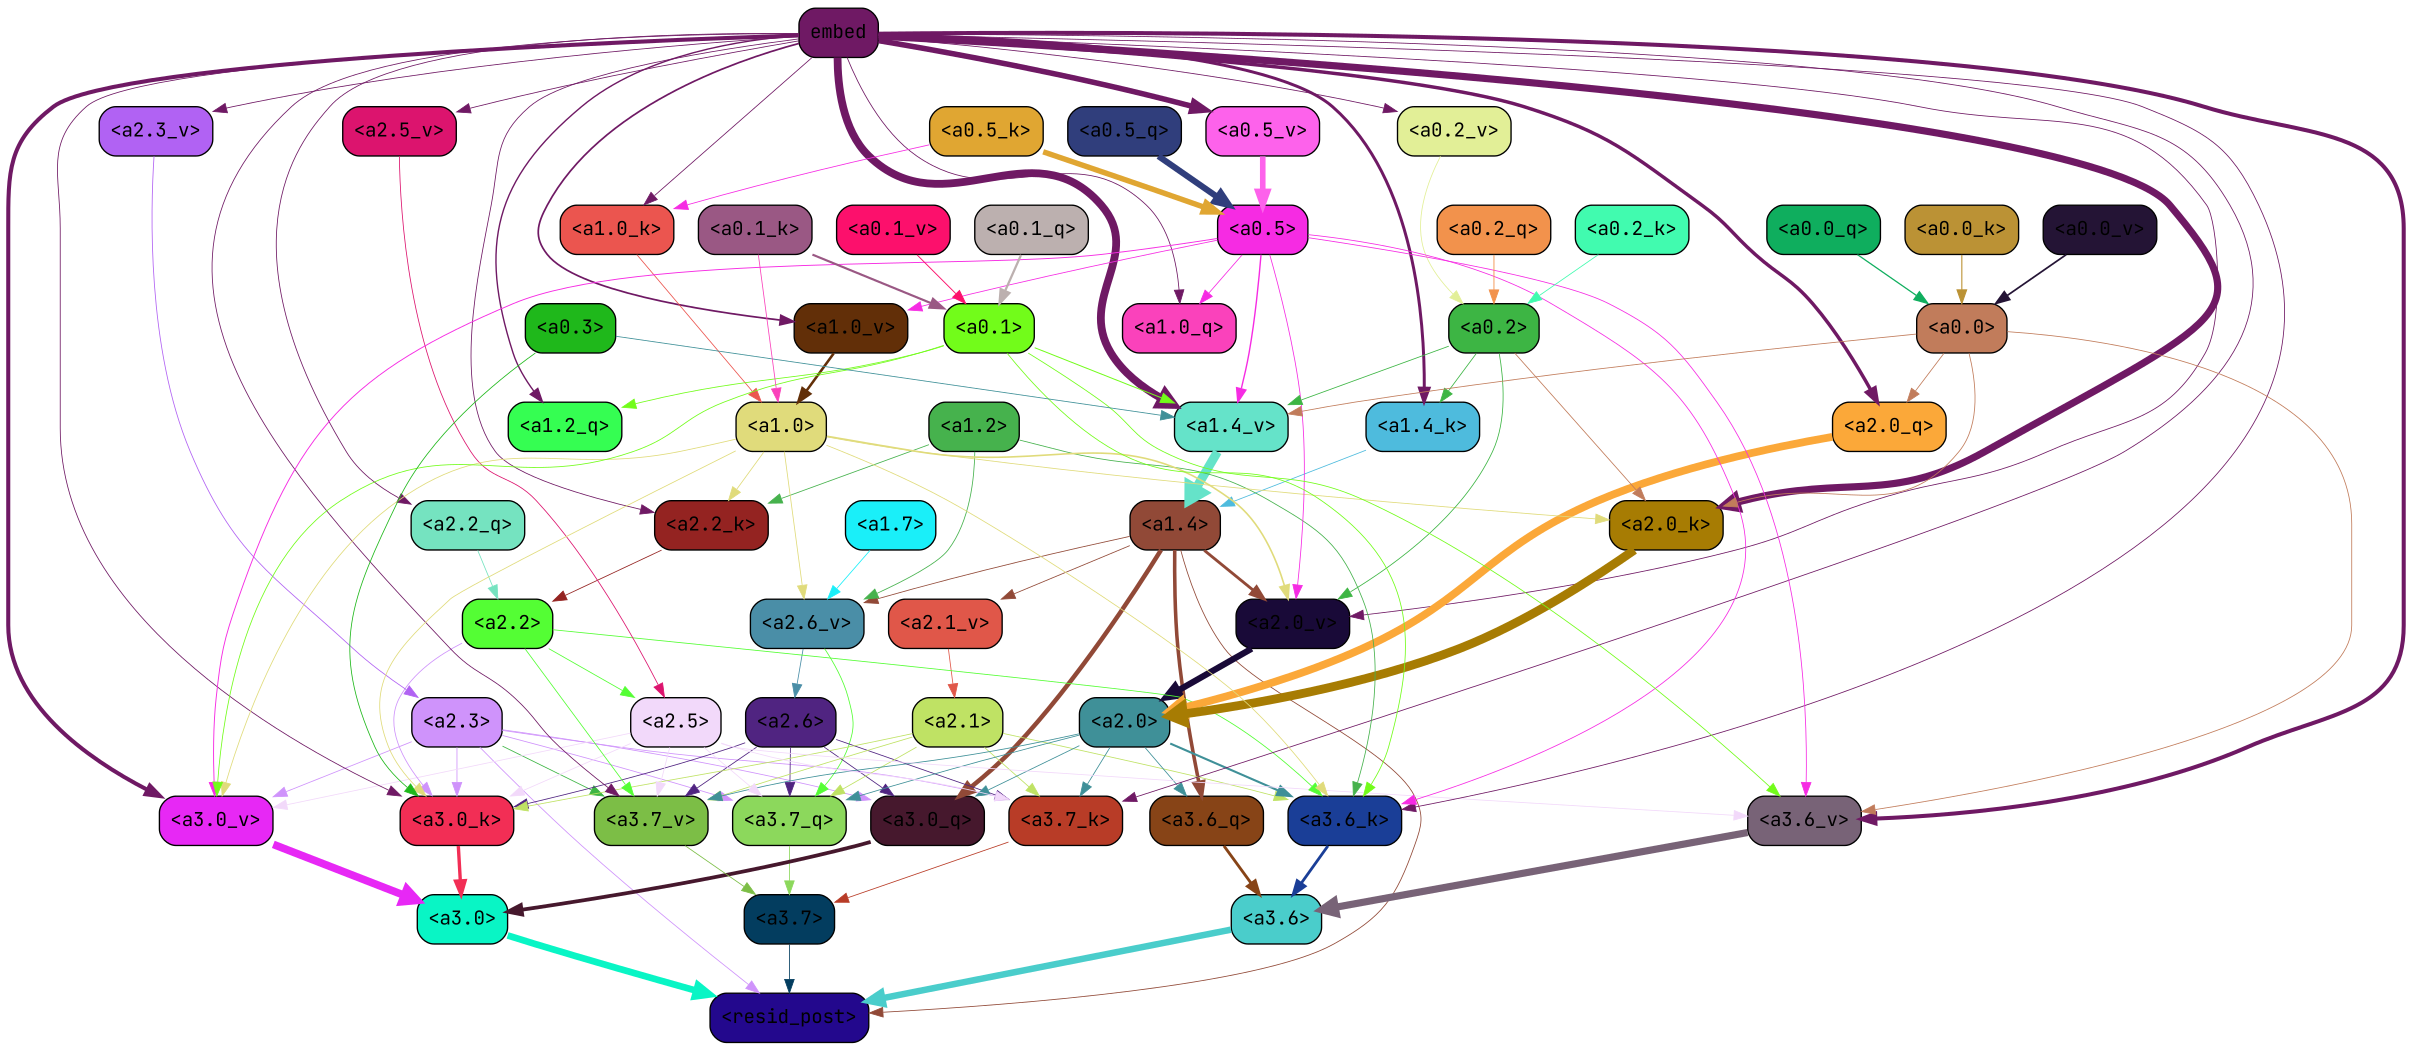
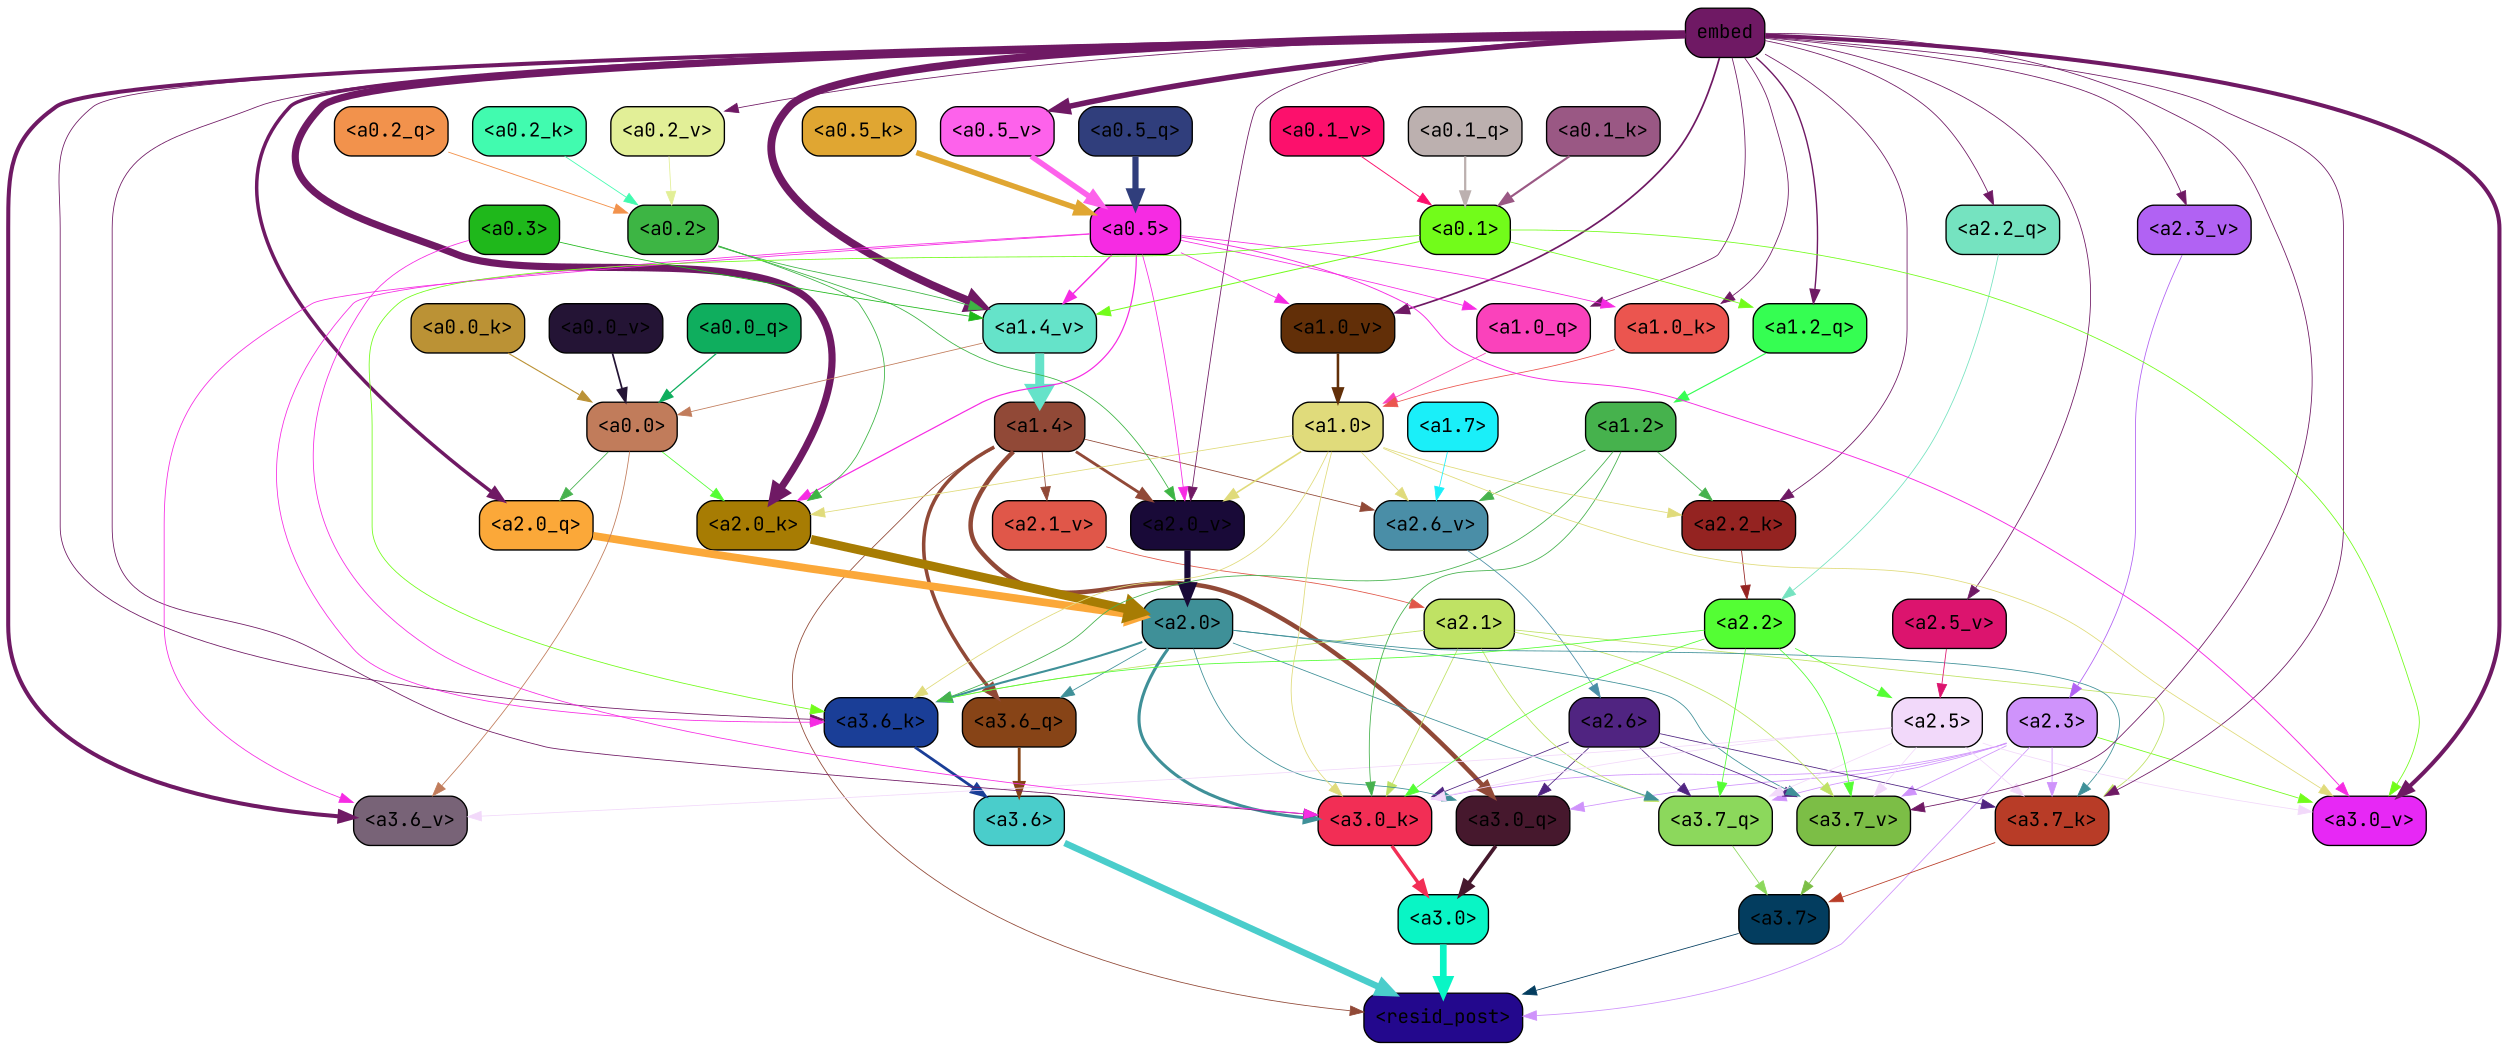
edge "<a0.5_k>" -> "<a1.0_k>": now "<a0.5>" -> "<a1.0_k>"
edge "<a0.1_k>" -> "<a1.0>": now "<a1.0_q>" -> "<a1.0>"
edge "<a0.0>" -> "<a1.4_v>": reversed
edge "<a0.0>" -> "<a2.0_q>": color #c17c5b -> #46b24d
edge "<a1.2_q>" -> "<a1.2>": added
edge "<a0.3>" -> "<a1.4_v>": color #3f9098 -> #1fb81b
edge "<a0.5>" -> "<a2.0_k>": added
edge "<a0.2>" -> "<a2.0_k>": color #c17c5b -> #3db544
node "<a1.4_k>": removed
edge "<a0.0>" -> "<a2.0_k>": color #c17c5b -> #54fe34
edge "<a0.1>" -> "<a3.6_v>": removed
edge "<a0.3>" -> "<a3.0_k>": color #1fb81b -> #f62be3
edge "<a1.2>" -> "<a3.0_k>": added
edge "<a2.2>" -> "<a3.0_k>": color #cf93fb -> #54fe34
edge "<a2.6_v>" -> "<a3.7_q>": now "<a2.2>" -> "<a3.7_q>"
edge "<a2.3>" -> "<a3.0_v>": color #cf93fb -> #72fc1a
edge "<a2.0>" -> "<a3.0_k>": added
edge "<a2.3>" -> "<a3.7_v>": color #3db544 -> #cf93fb
edge "<a3.0_v>" -> "<a3.0>": removed
edge "<a3.6_v>" -> "<a3.6>": removed
